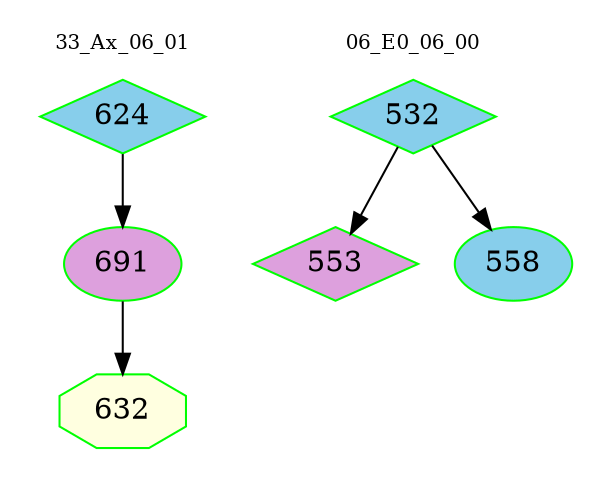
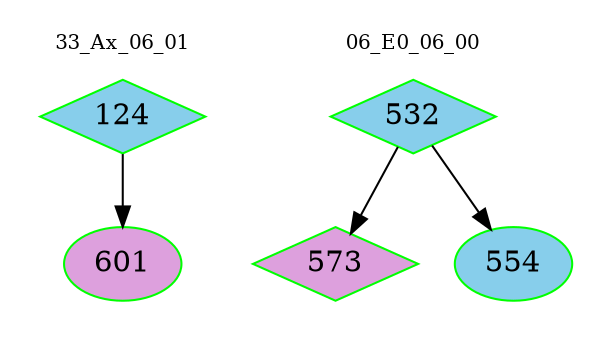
node "624": label "624" -> "124"
node "691": label "691" -> "601"
node "553": label "553" -> "573"
node "558": label "558" -> "554"
node "632": removed
